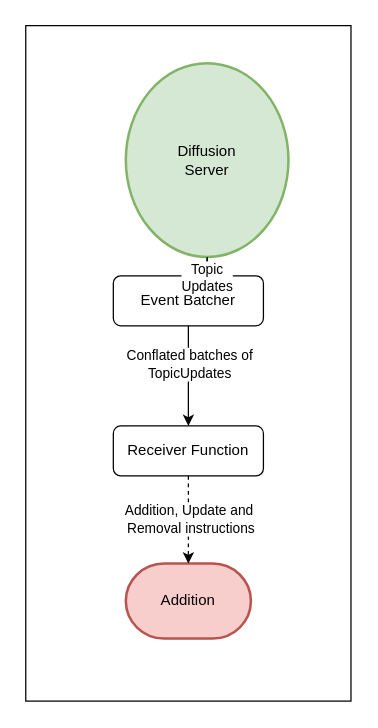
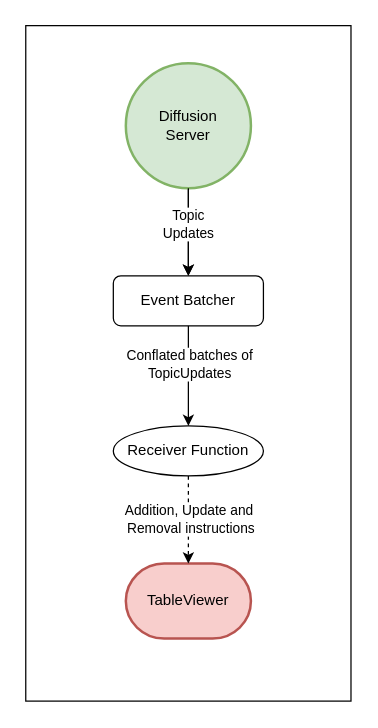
node "Diffusion Server": size 163x194 -> 125x125
node "Receiver Function": shape rounded rectangle -> ellipse
node "Addition": label "Addition" -> "TableViewer"
